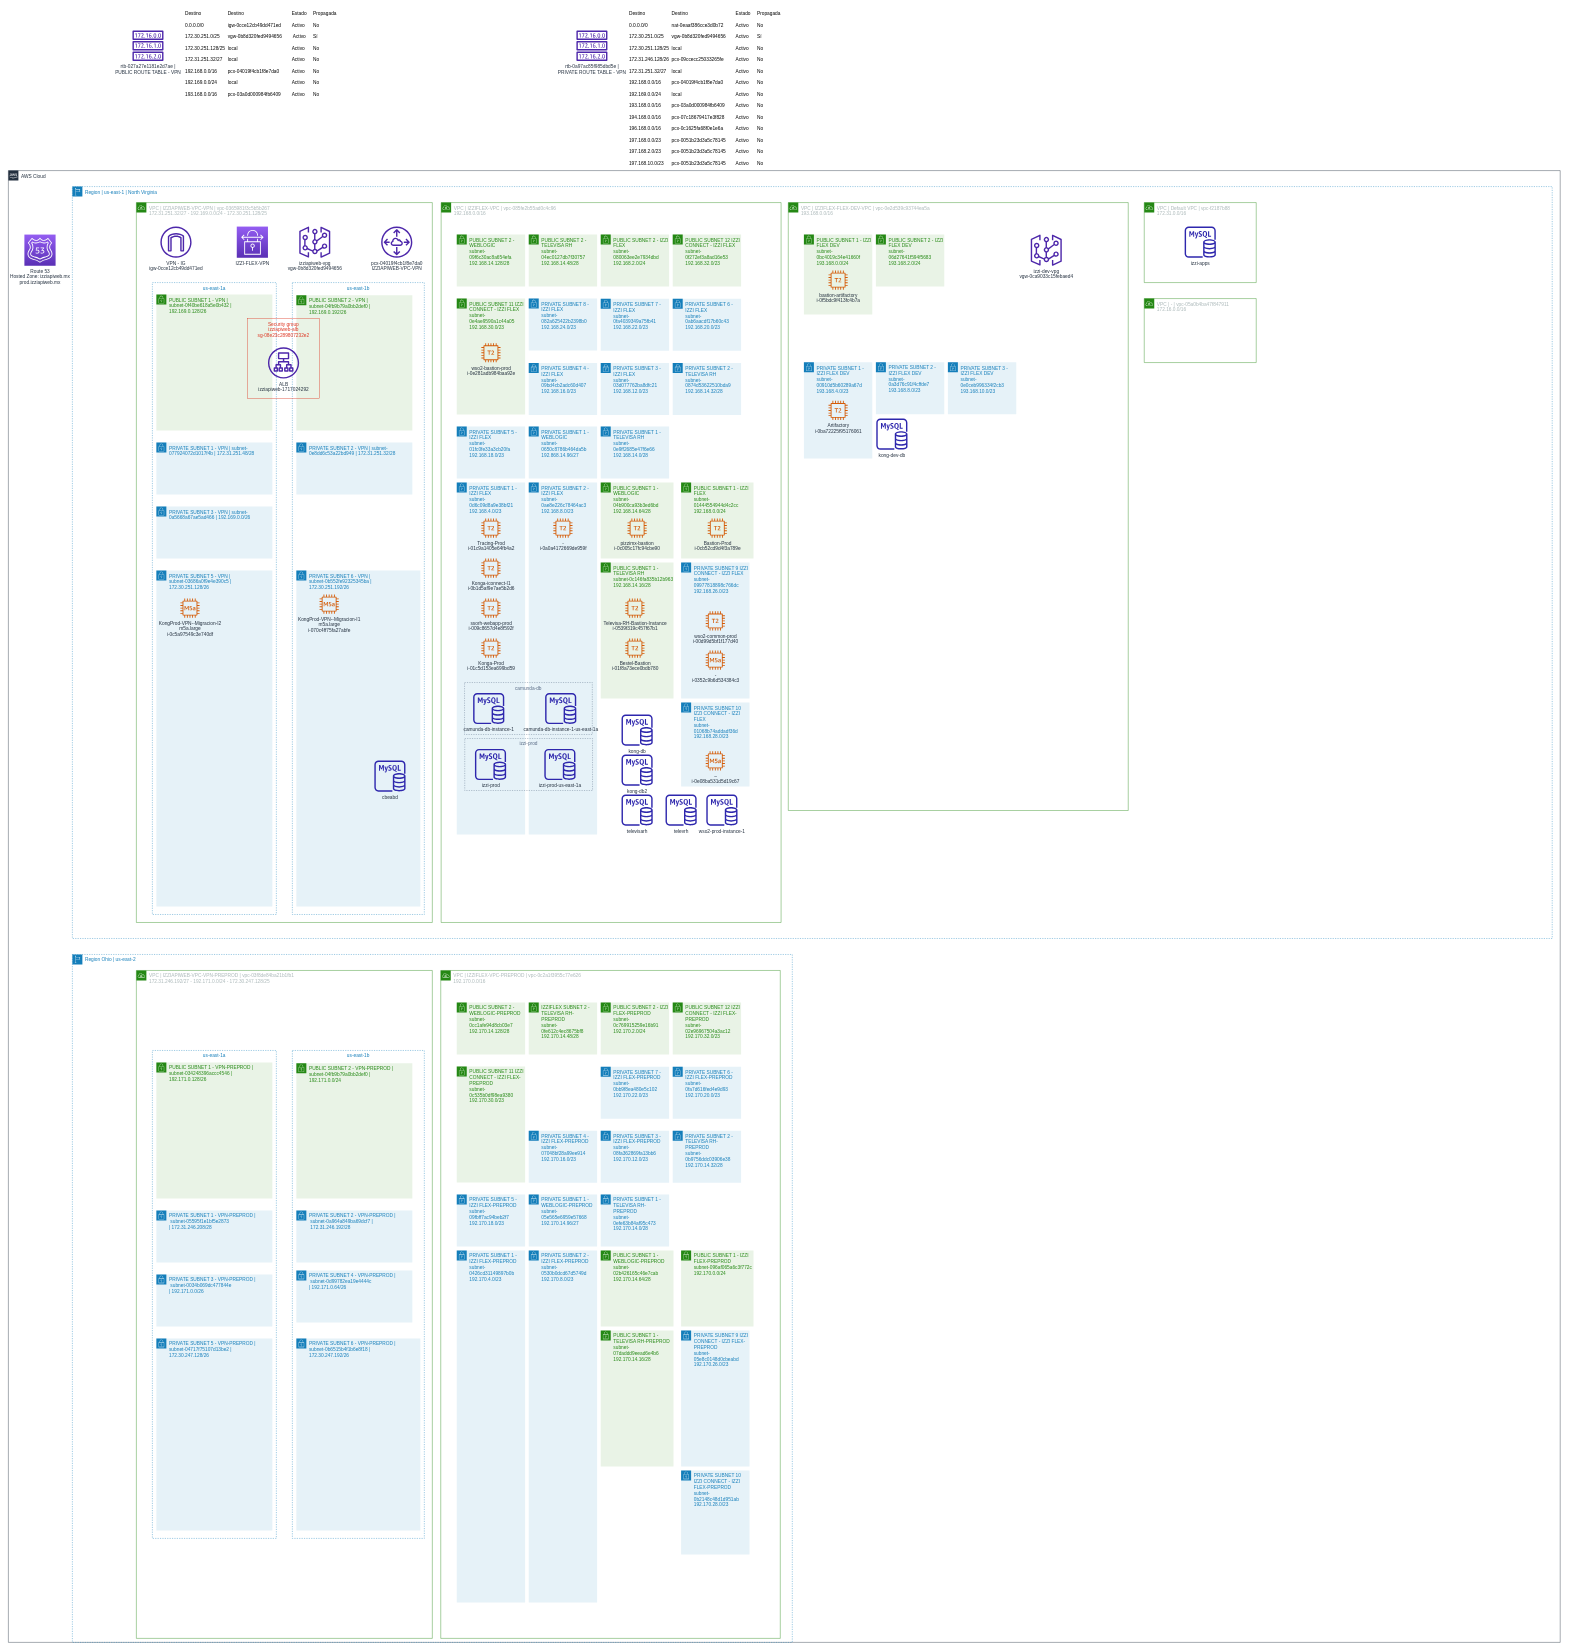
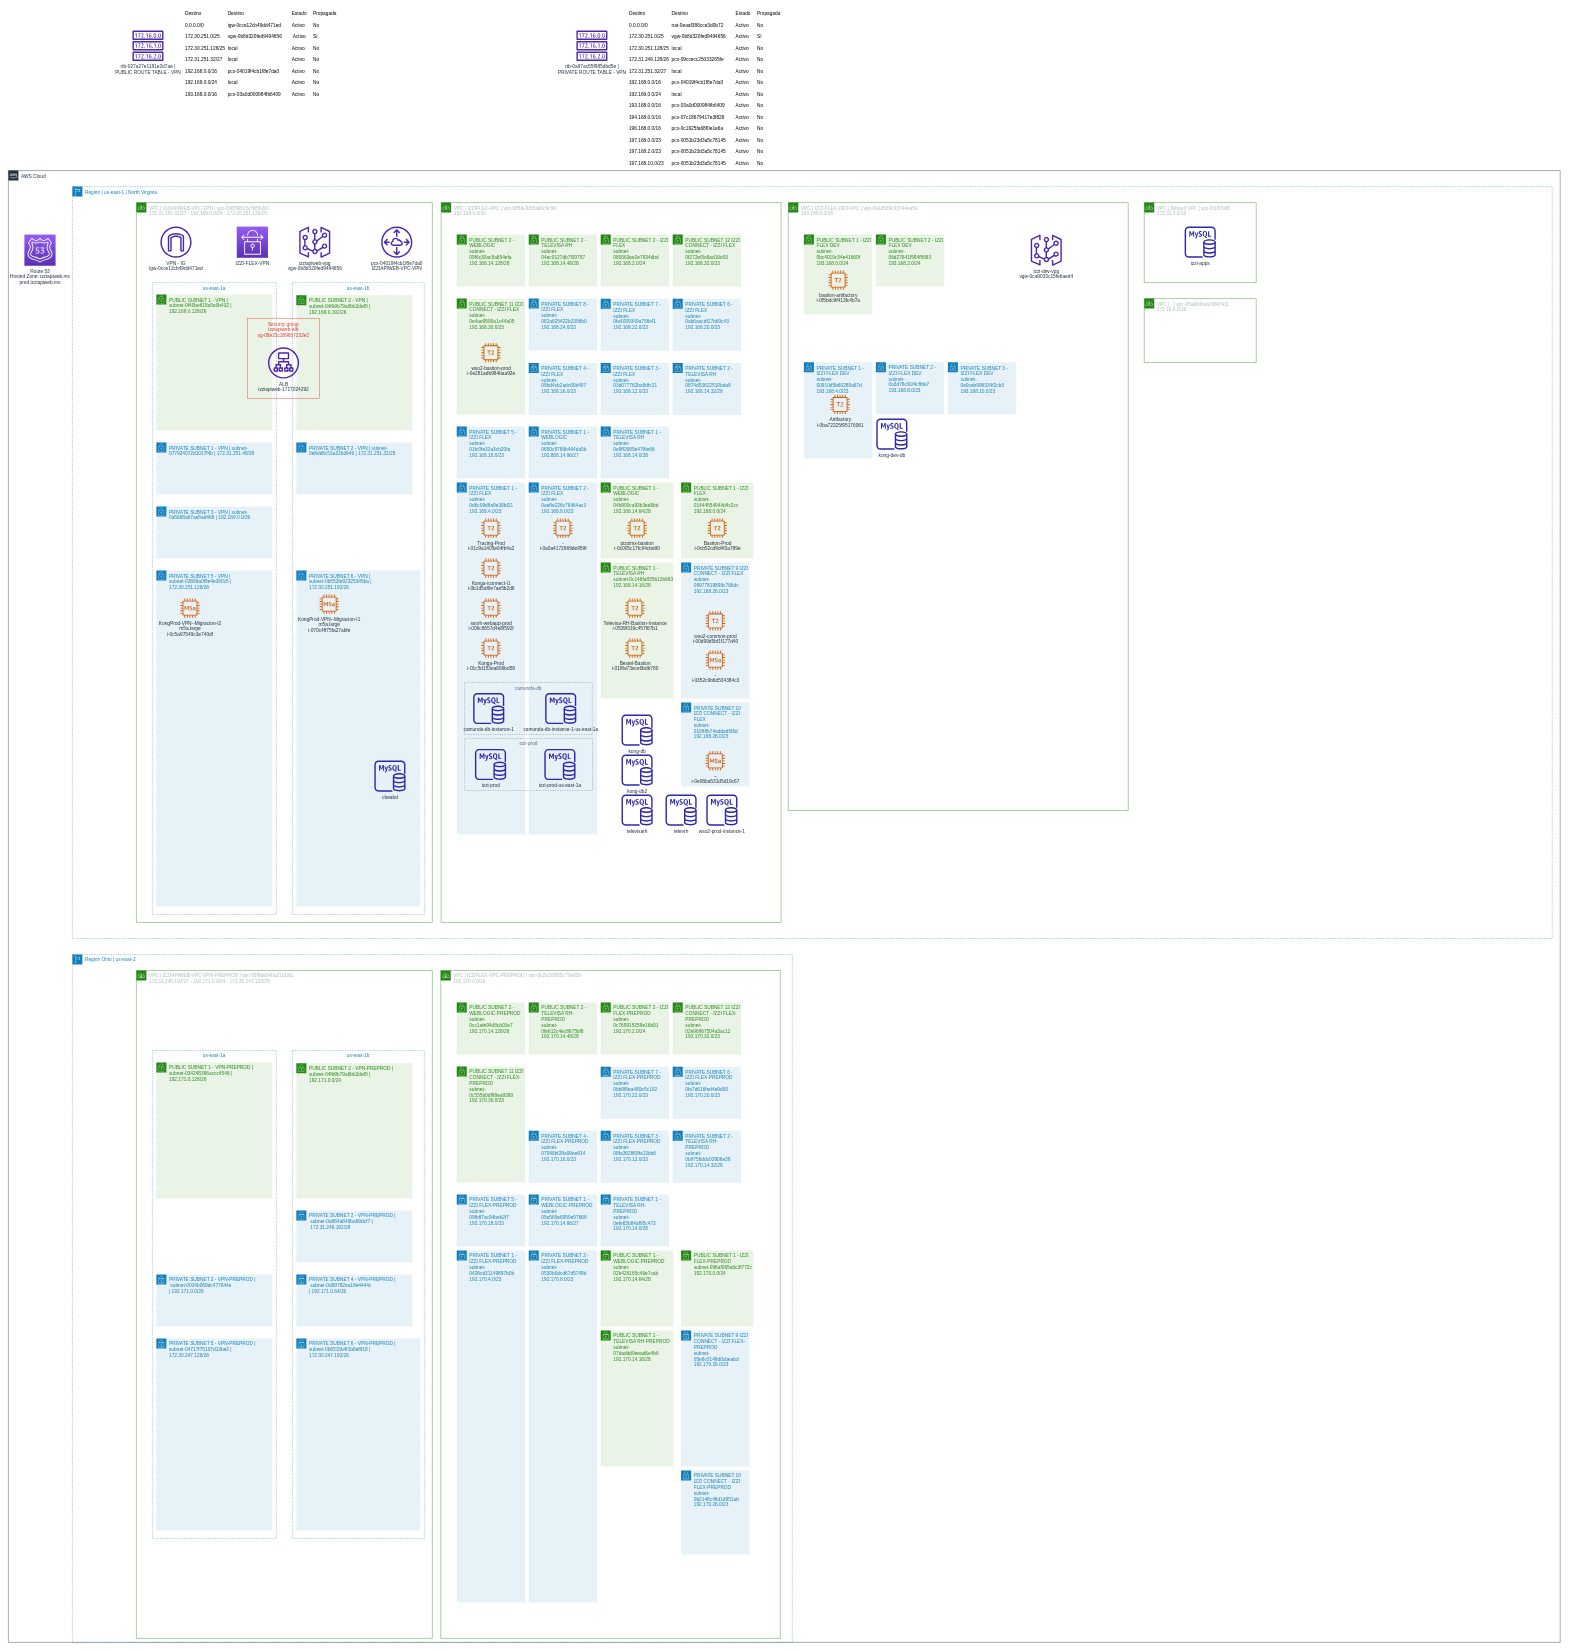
node "VPC | IZZIFLEX-FLEX-DEV-VPC | vpc-0e2d539c93744ea5a 193.168.0.0/16": label "VPC | IZZIFLEX-FLEX-DEV-VPC | vpc-0e2d539c93744ea5a 193.168.0.0/16" -> "VPC | IZZI-FLEX-DEV-VPC | vpc-0e2d539c93744ea5a 193.168.0.0/16"
node "Artifactory i-0ba72225f95176061": moved (838, 411) -> (840, 405)
node "IZZIFLEX SUBNET 2 - TELEVISA RH-PREPROD subnet-0fe612c4ec8675bf8 192.170.14.48/28": label "IZZIFLEX SUBNET 2 - TELEVISA RH-PREPROD subnet-0fe612c4ec8675bf8 192.170.14.48/28" -> "PUBLIC SUBNET 2 - TELEVISA RH-PREPROD subnet-0fe612c4ec8675bf8 192.170.14.48/28"
node "PRIVATE SUBNET 1 - VPN-PREPROD | subnet-05595f1e1bf5e2873 | 172.31.246.208/28": removed
node "PRIVATE SUBNET 4 - VPN-PREPROD | subnet-0d99782ea19e4444c | 192.171.0.64/26": moved (354, 1297) -> (354, 1301)
